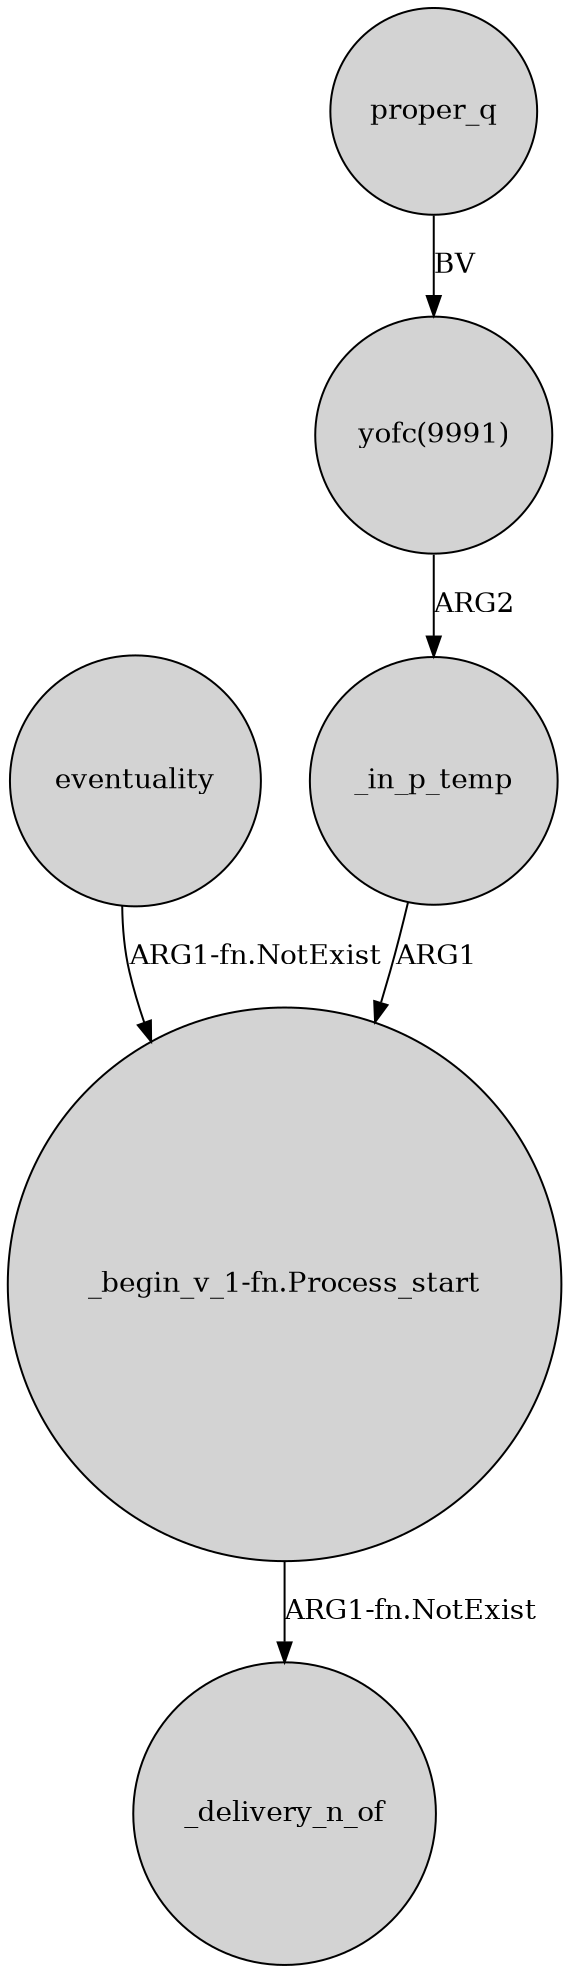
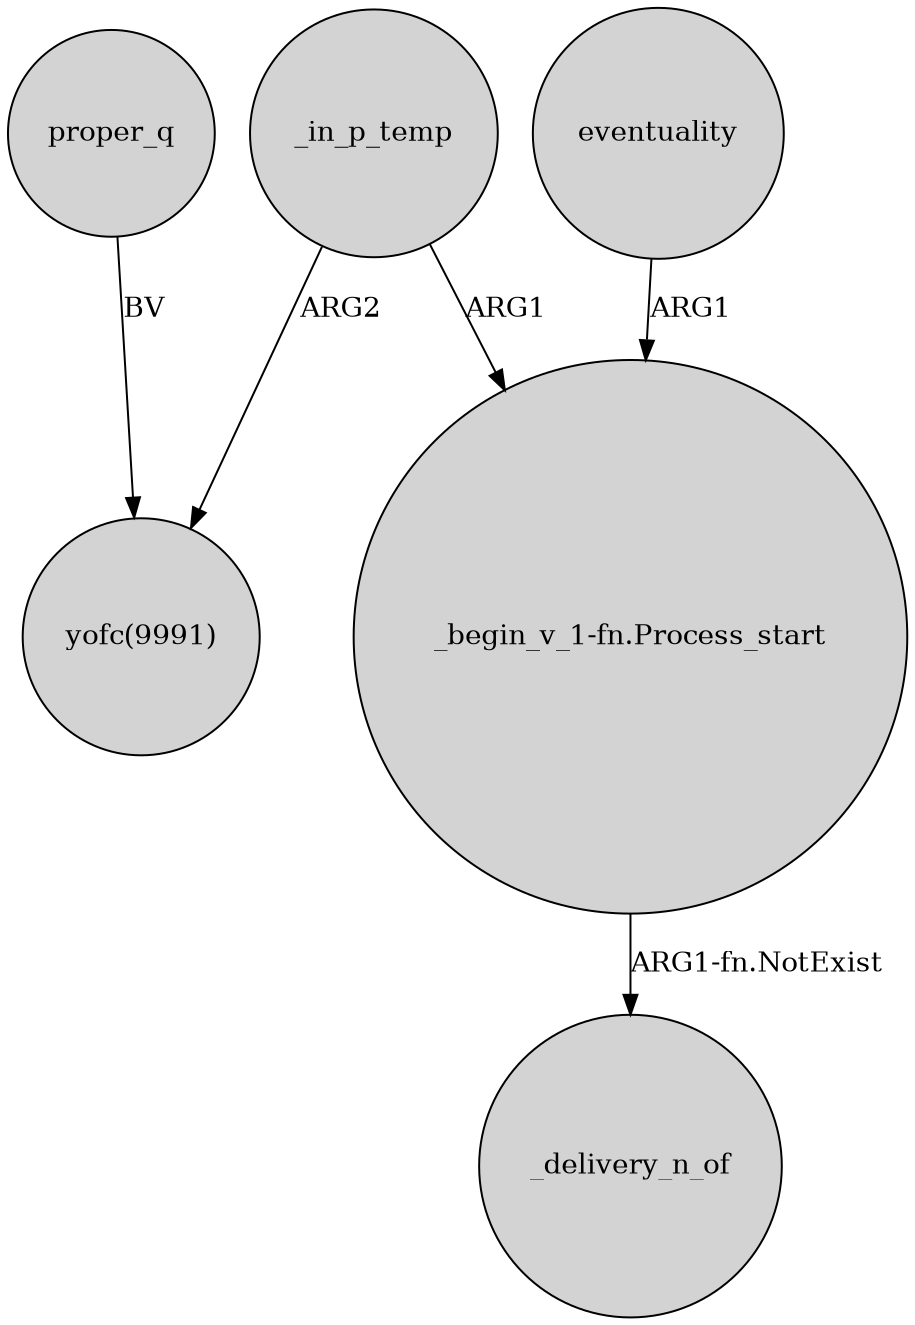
edge "yofc(9991)" -> "_in_p_temp": reversed
edge "eventuality" -> "_begin_v_1-fn.Process_start": label "ARG1-fn.NotExist" -> "ARG1"
